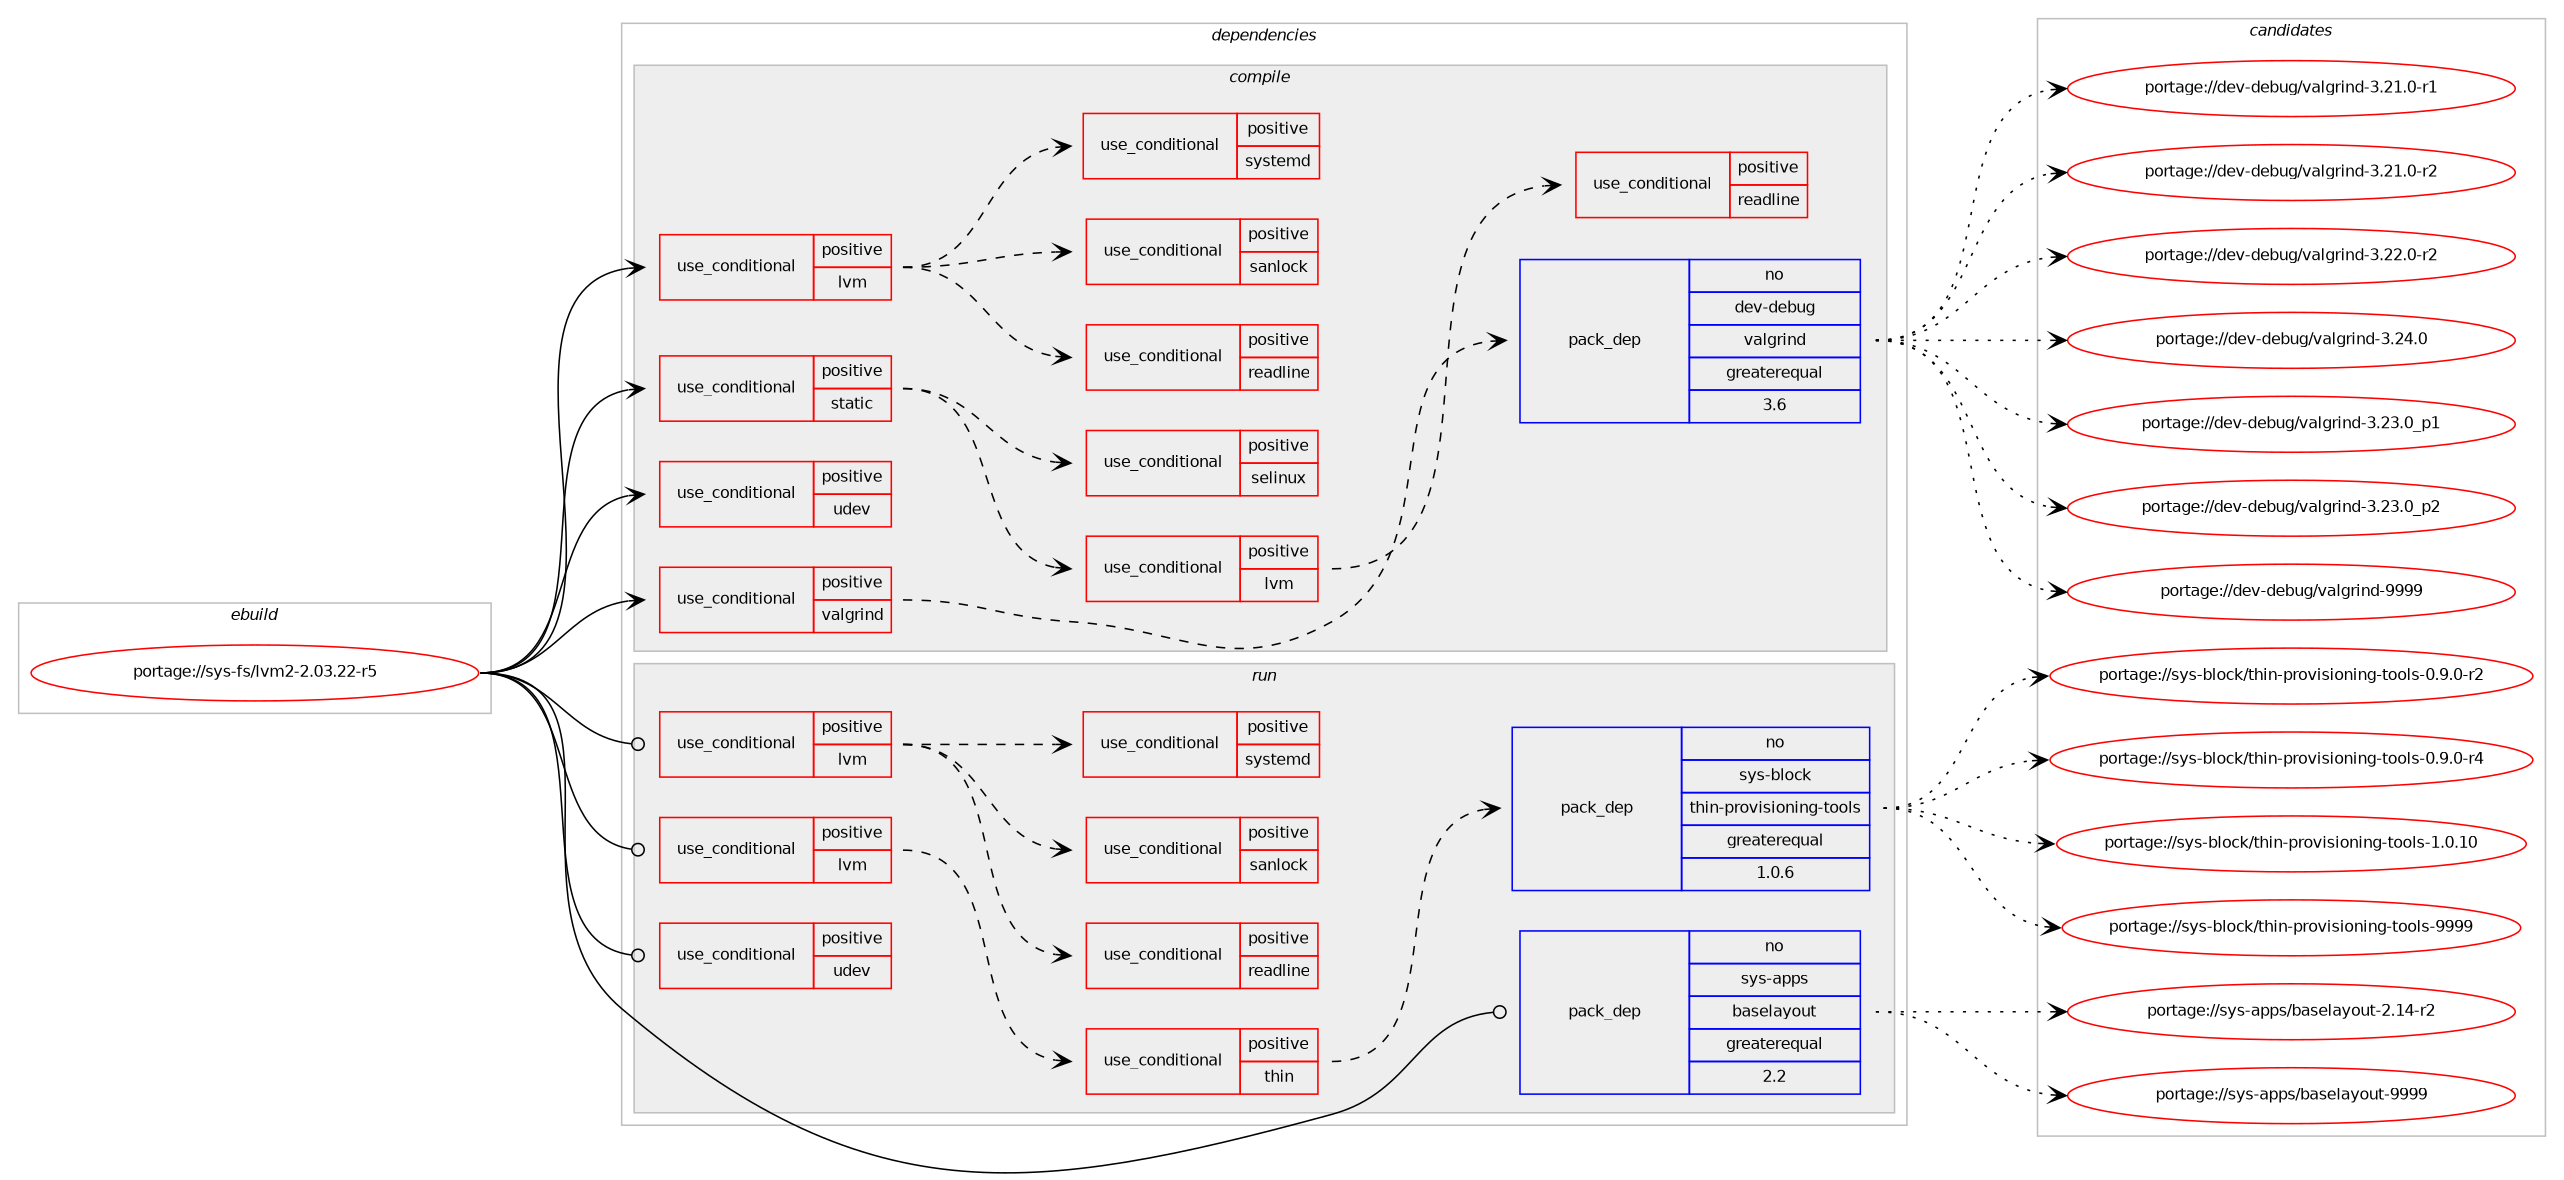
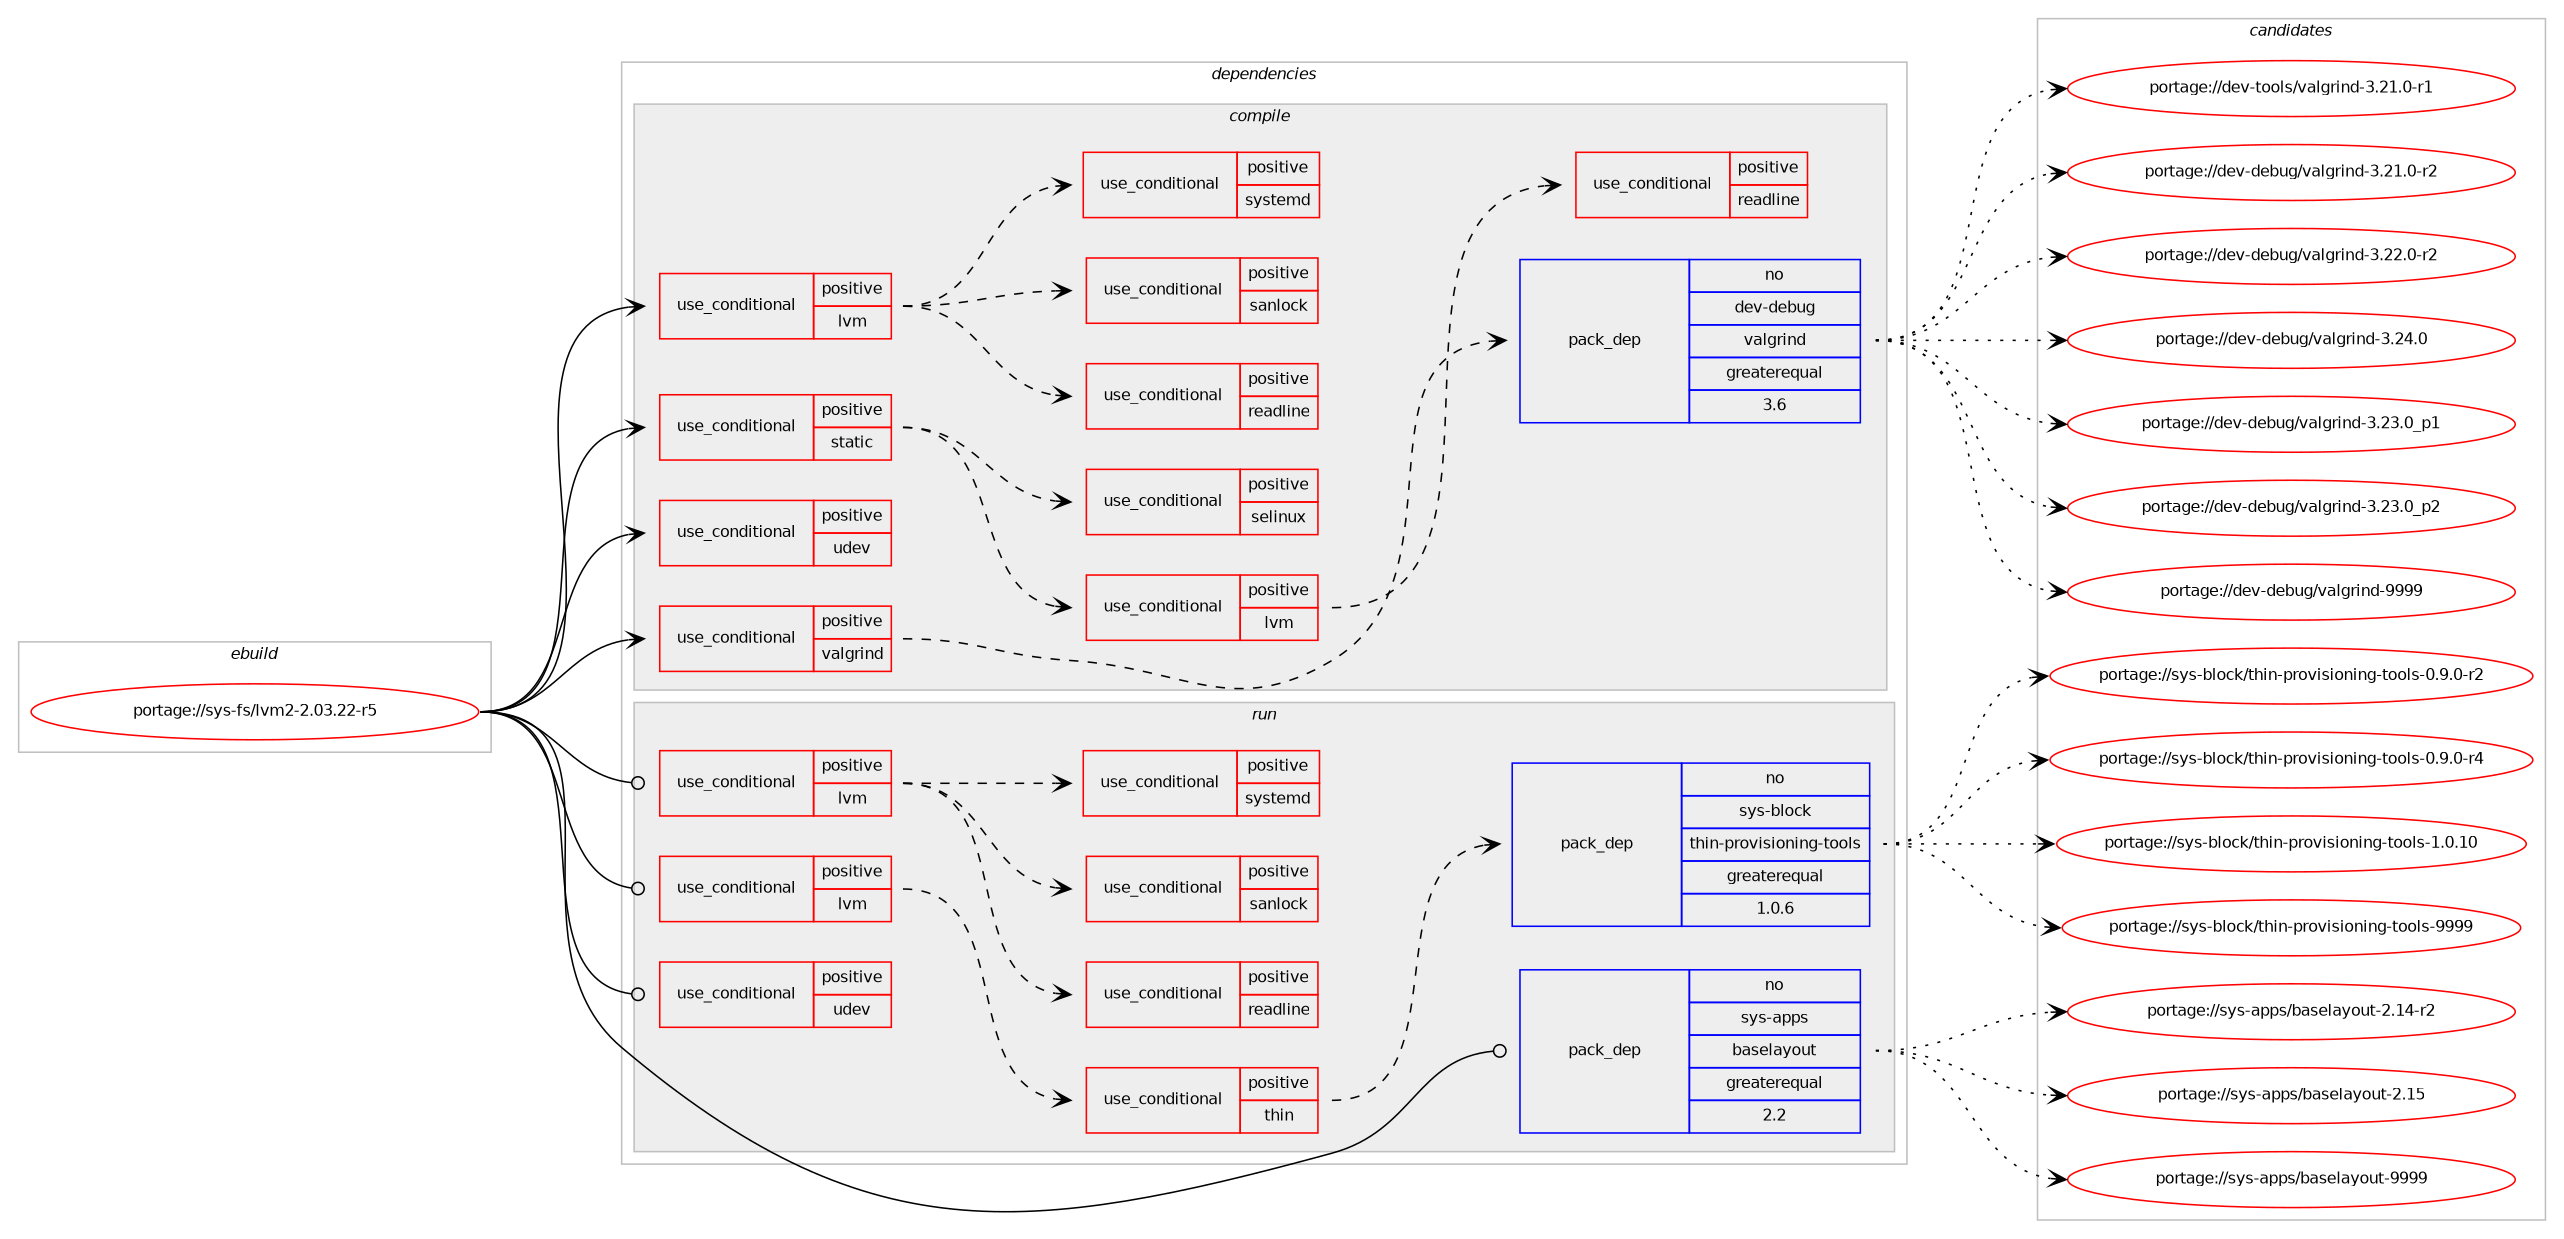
node "portage://dev-debug/valgrind-3.21.0-r1": label "portage://dev-debug/valgrind-3.21.0-r1" -> "portage://dev-tools/valgrind-3.21.0-r1"
node "portage://sys-apps/baselayout-2.15": added
